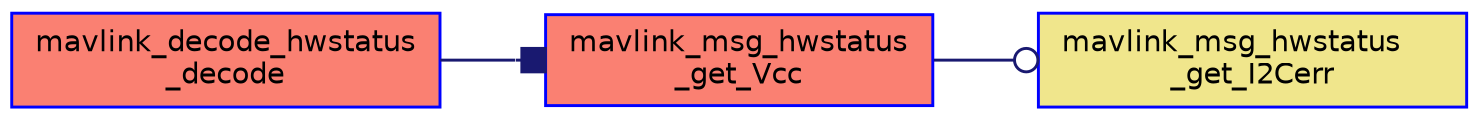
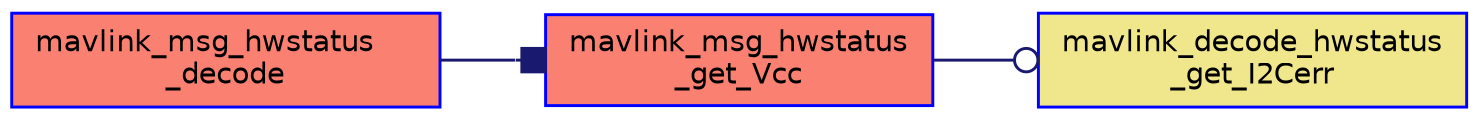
node "mavlink_decode_hwstatus _decode": label "mavlink_decode_hwstatus _decode" -> "mavlink_msg_hwstatus _decode"
node "mavlink_msg_hwstatus _get_I2Cerr": label "mavlink_msg_hwstatus _get_I2Cerr" -> "mavlink_decode_hwstatus _get_I2Cerr"
